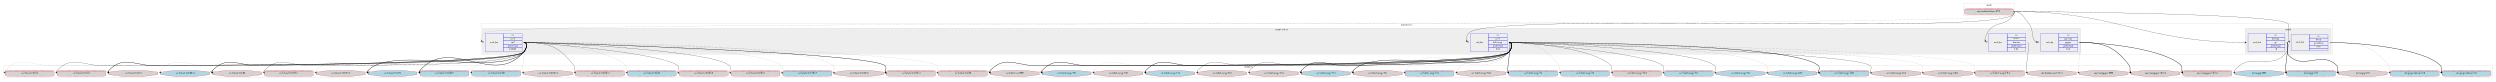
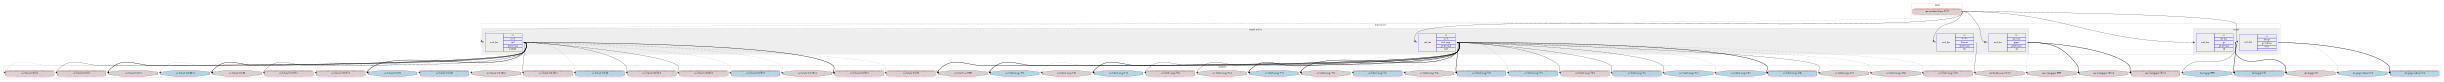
node "sys-fs/lvm2-2.02.145-r1": shape octagon -> cylinder
node "sys-fs/lvm2-2.02.139-r1": removed
node "sys-fs/btrfs-progs-4.6.1": shape octagon -> cylinder
node "dev-go/go-md2man-1.0.6": shape cylinder -> octagon
